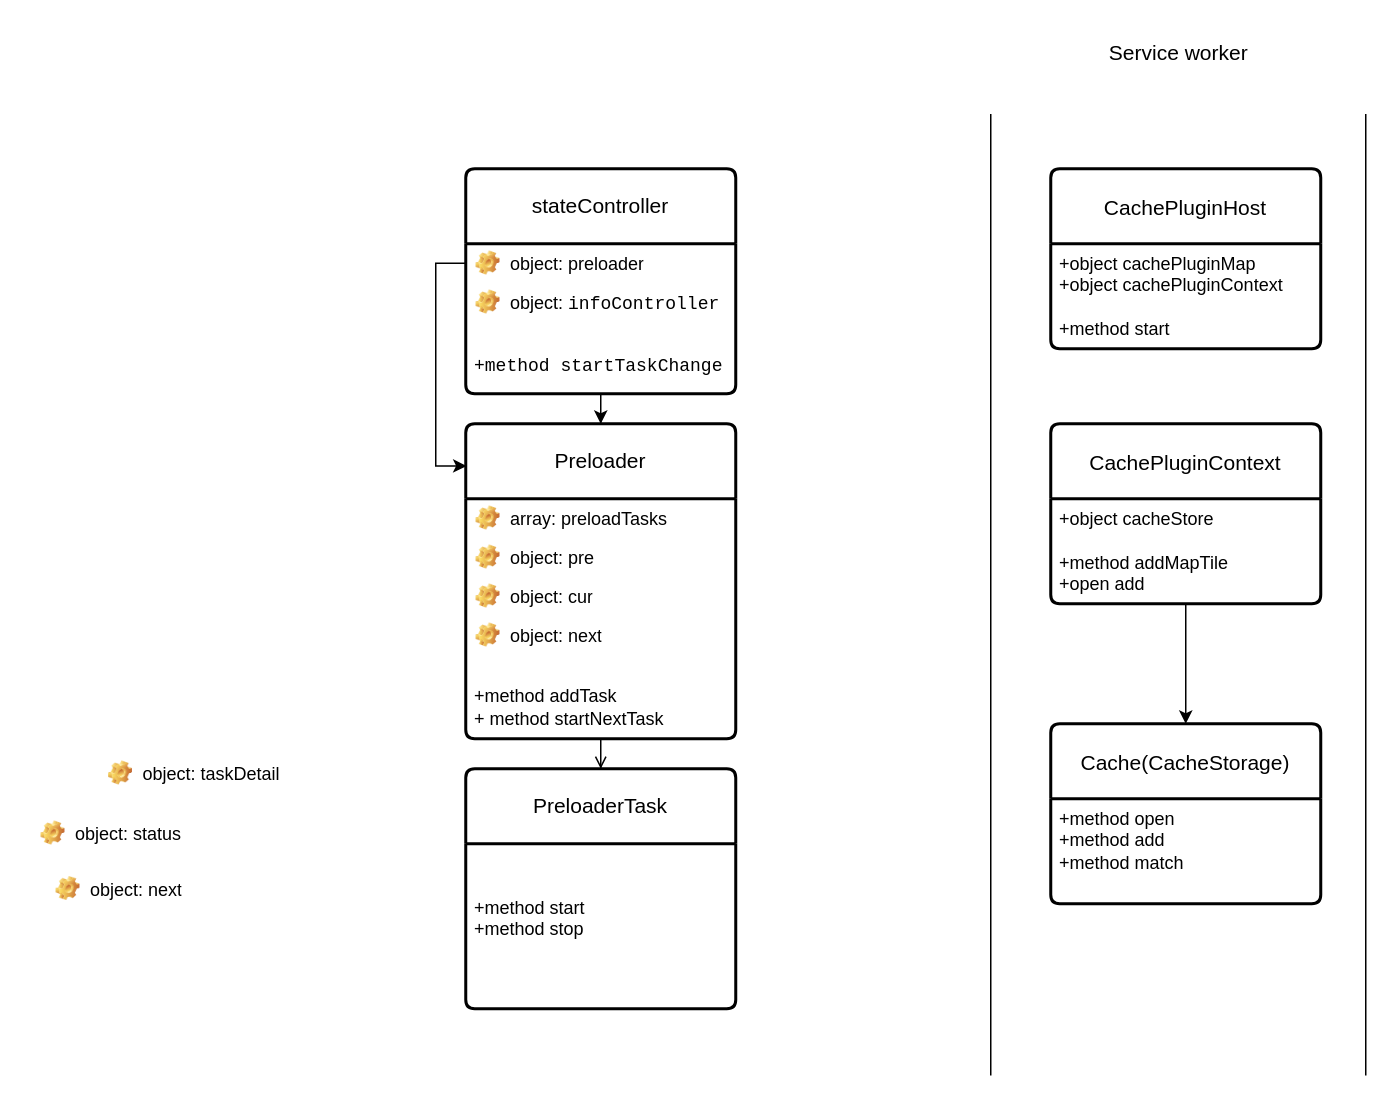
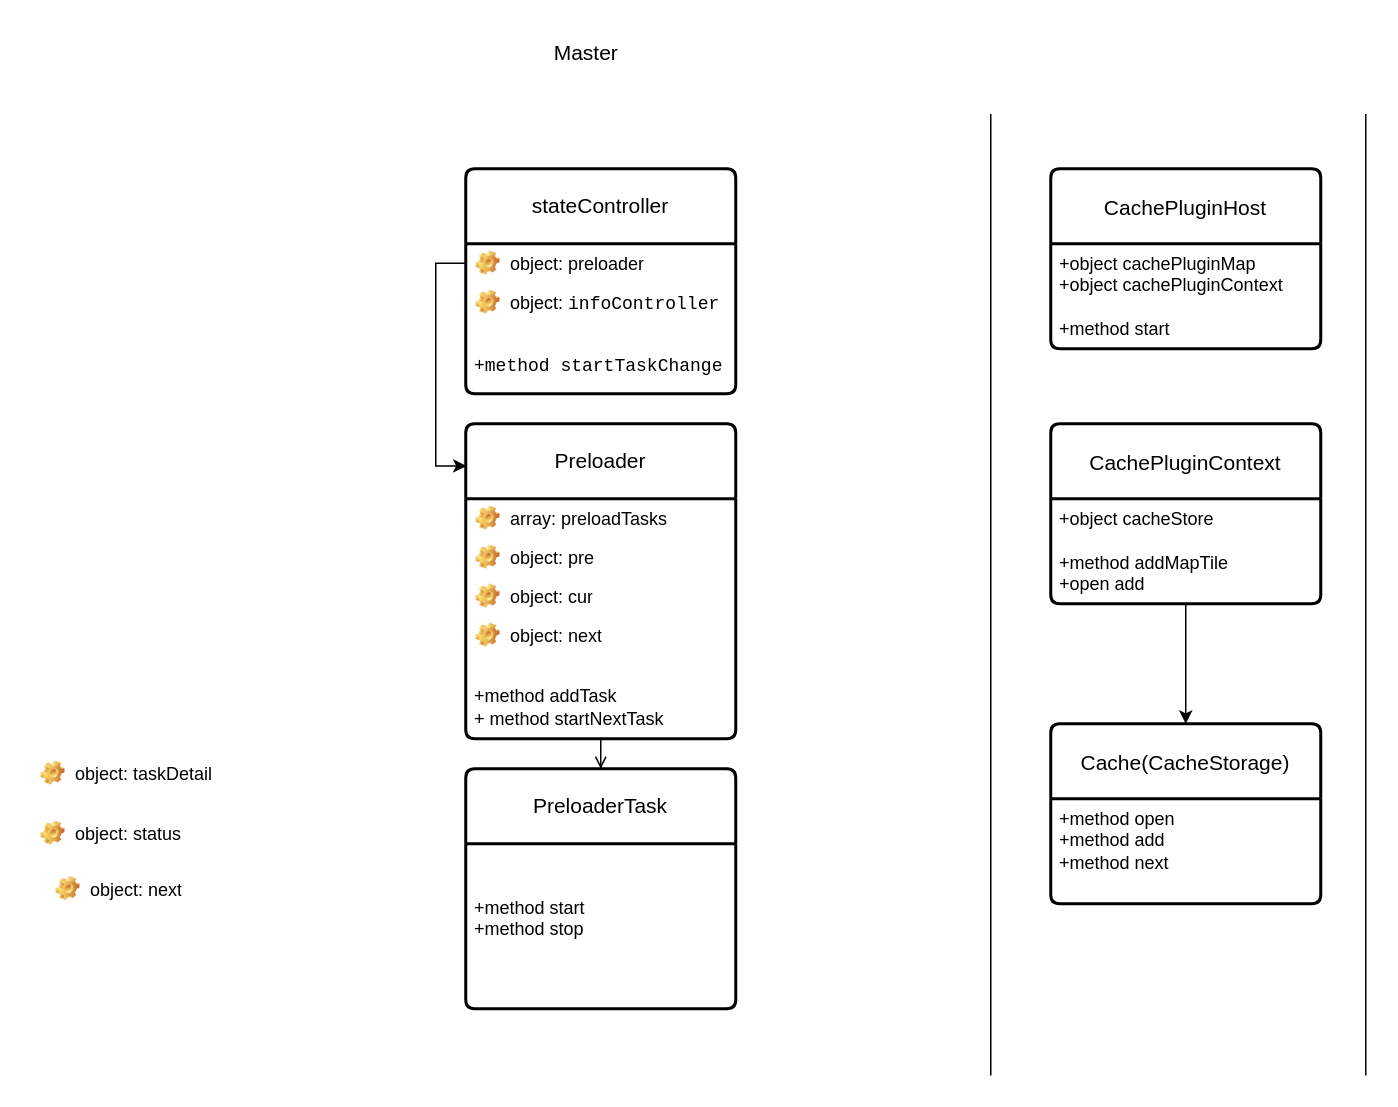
node "Master": added
node "Service worker": removed
edge "stateController" -> "Preloader": removed
node "object: taskDetail": moved (233, 773) -> (166, 773)
node "+method open +method add +method match": label "+method open +method add +method match" -> "+method open +method add +method next"
